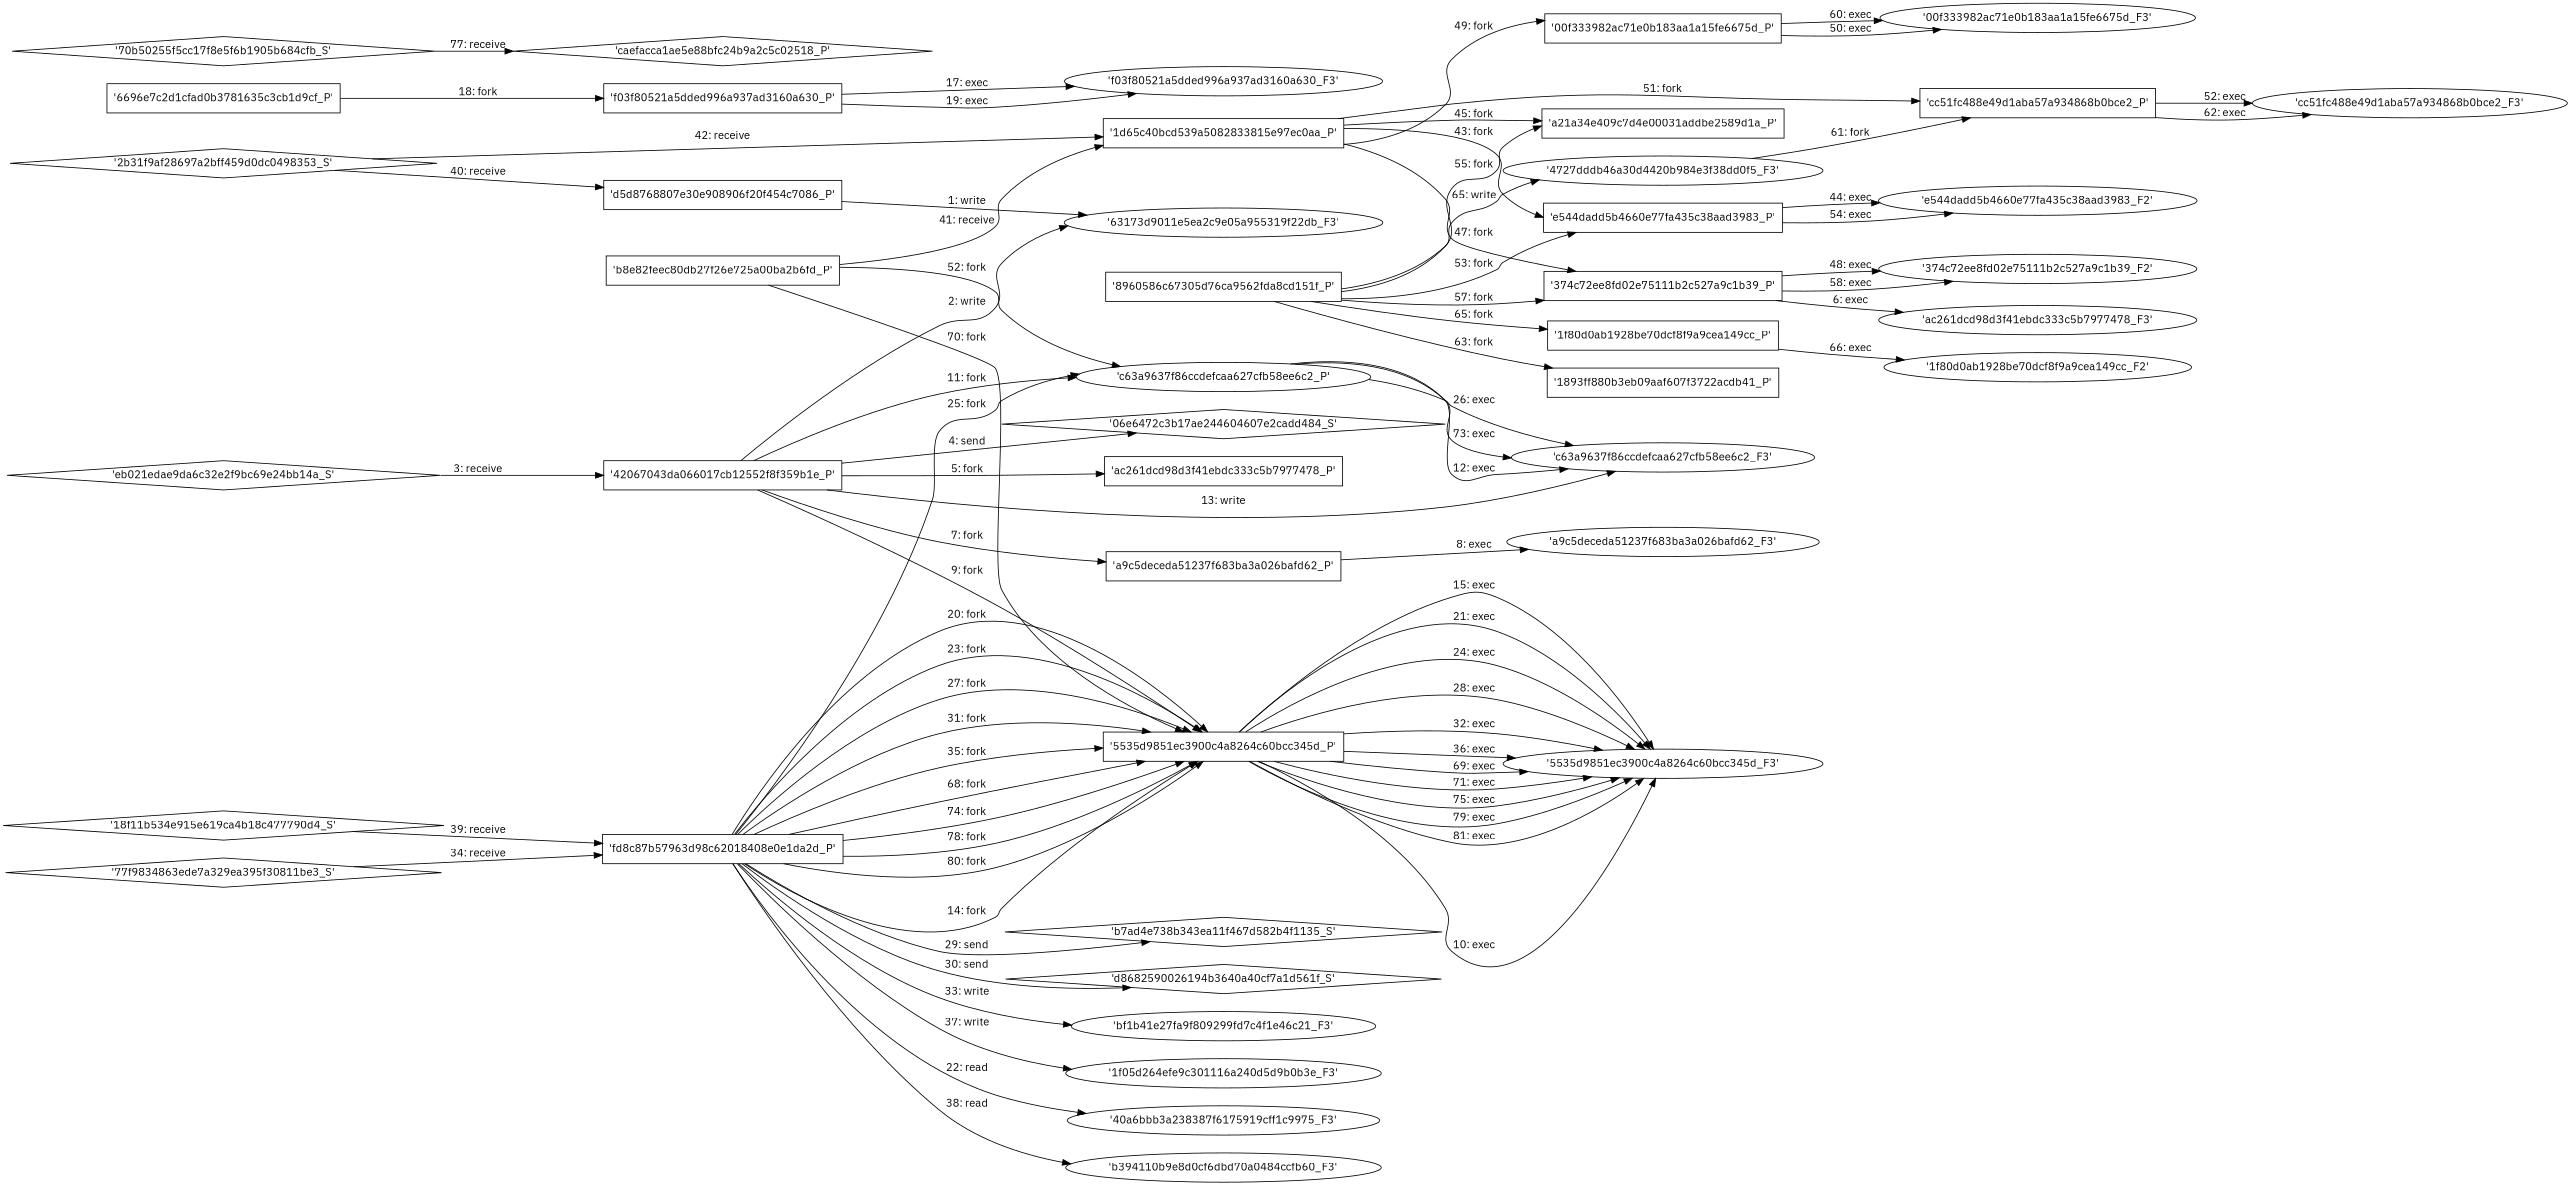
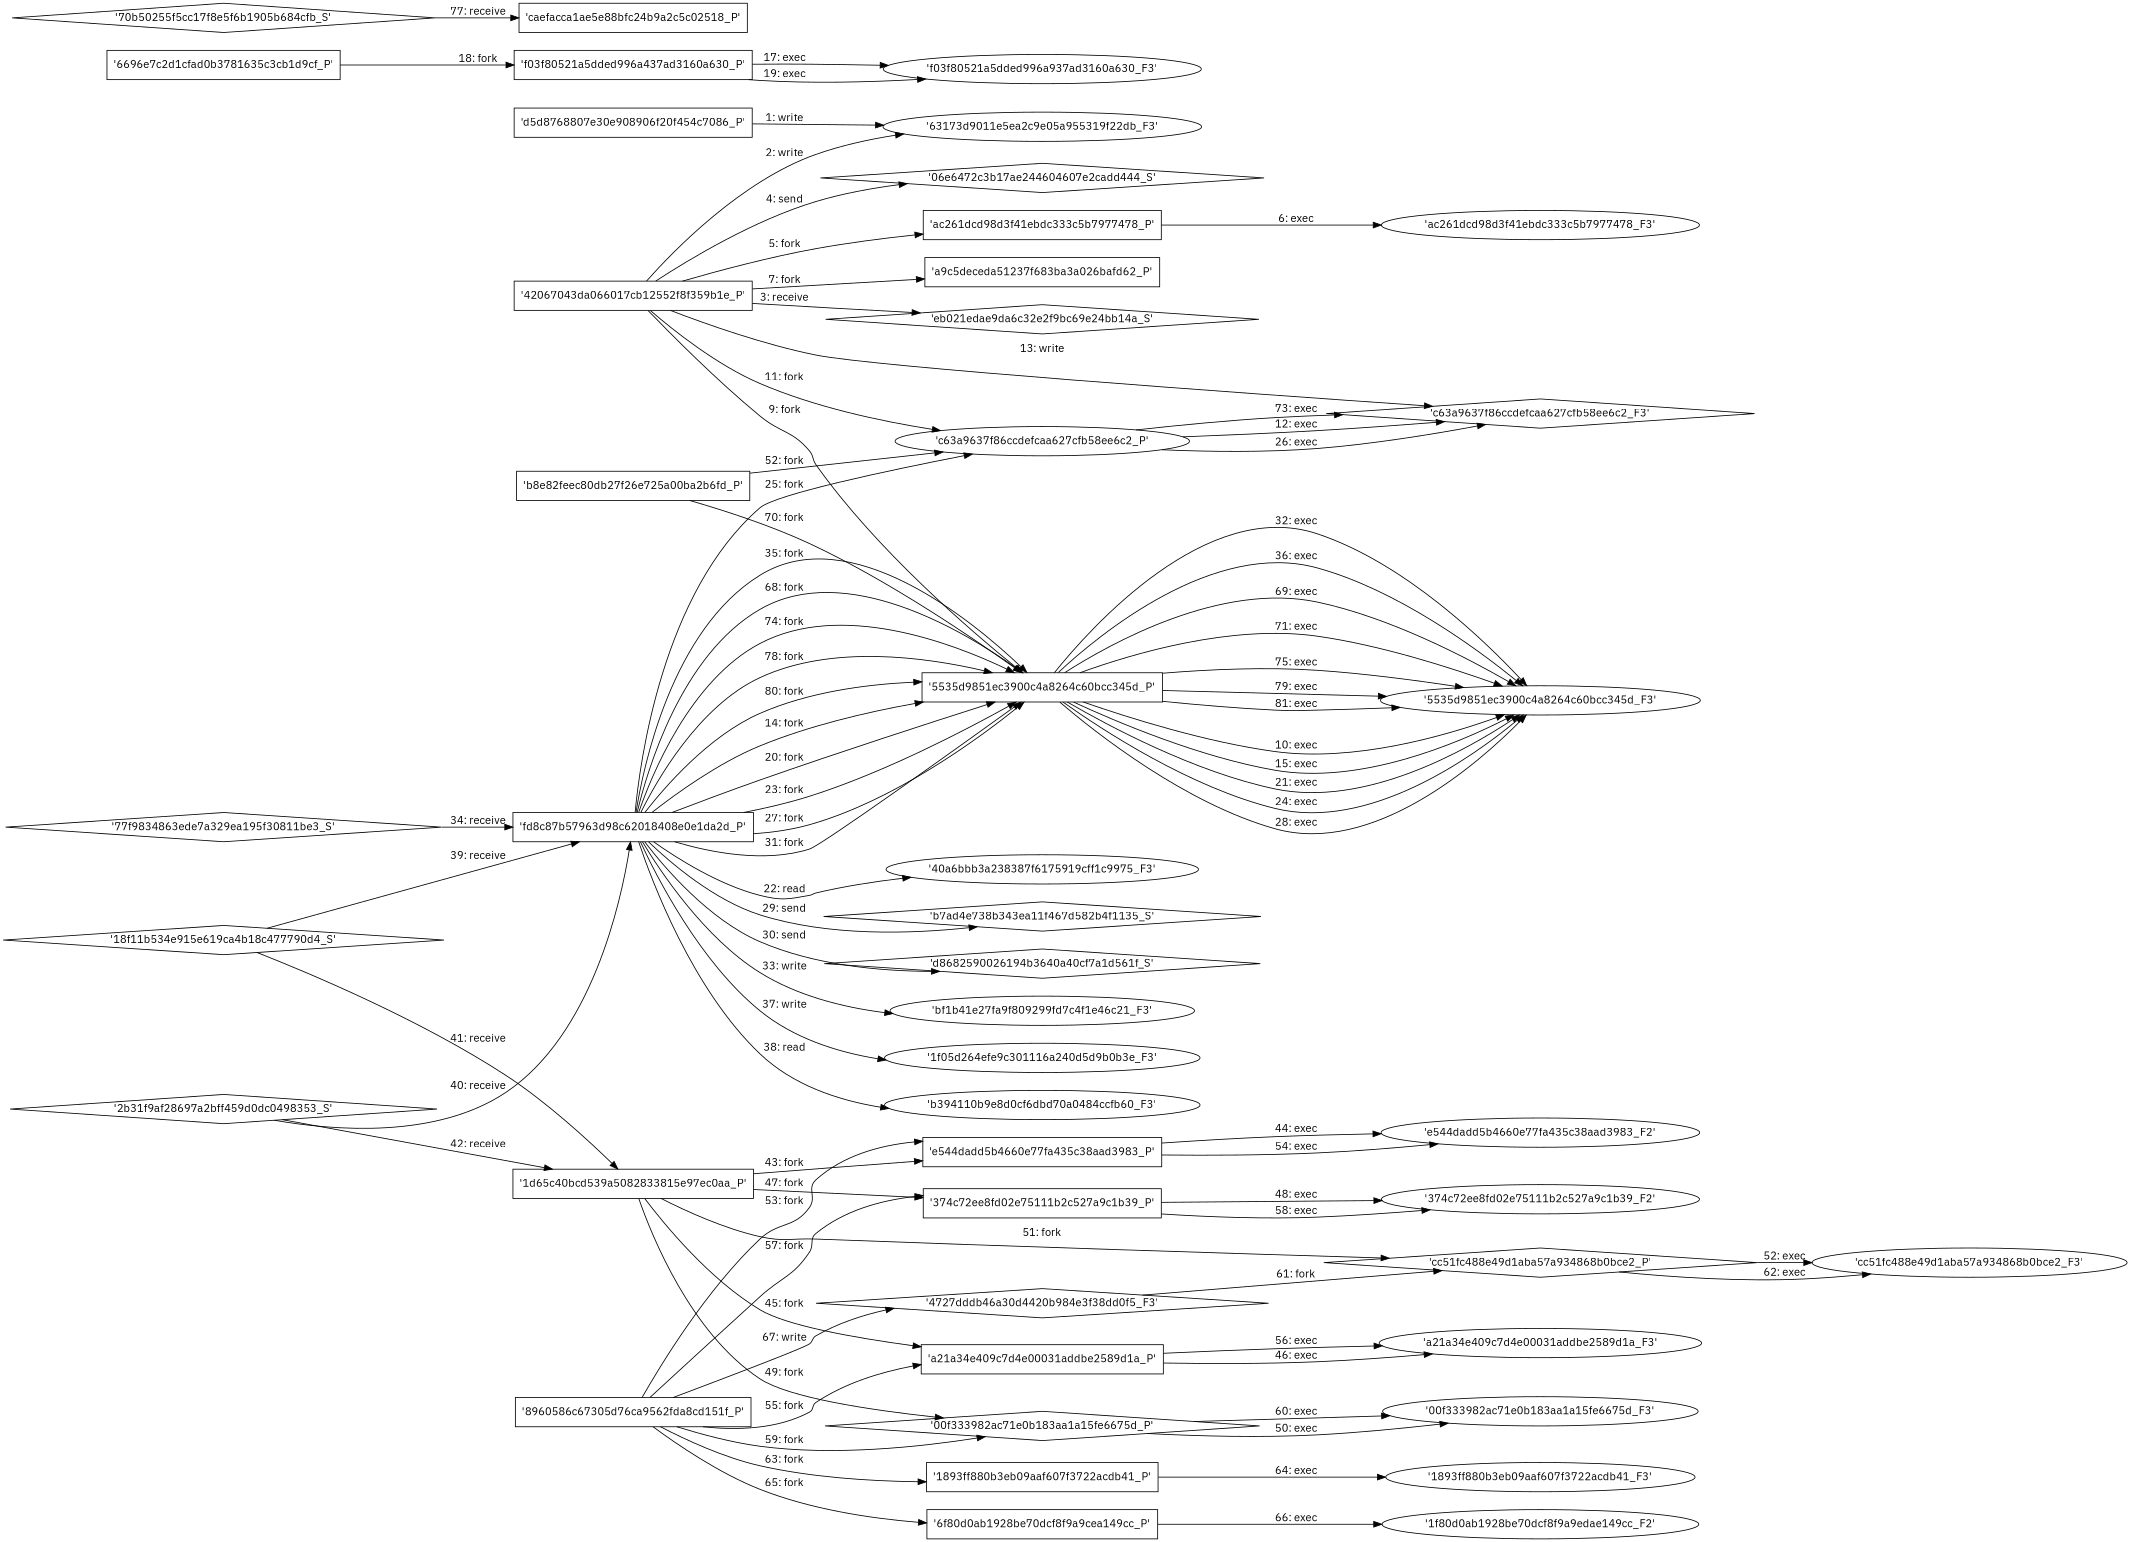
node "'00f333982ac71e0b183aa1a15fe6675d_P'": shape box -> diamond
node "'caefacca1ae5e88bfc24b9a2c5c02518_P'": shape diamond -> box
node "'f03f80521a5dded996a937ad3160a630_P'": label "'f03f80521a5dded996a937ad3160a630_P'" -> "'f03f80521a5dded996a437ad3160a630_P'"
node "'cc51fc488e49d1aba57a934868b0bce2_P'": shape box -> diamond
node "'4727dddb46a30d4420b984e3f38dd0f5_F3'": shape ellipse -> diamond
edge "'2b31f9af28697a2bff459d0dc0498353_S'" -> "'d5d8768807e30e908906f20f454c7086_P'": now "'2b31f9af28697a2bff459d0dc0498353_S'" -> "'fd8c87b57963d98c62018408e0e1da2d_P'"
edge "'8960586c67305d76ca9562fda8cd151f_P'" -> "'4727dddb46a30d4420b984e3f38dd0f5_F3'": label "65: write" -> "67: write"
edge "'b8e82feec80db27f26e725a00ba2b6fd_P'" -> "'1d65c40bcd539a5082833815e97ec0aa_P'": now "'18f11b534e915e619ca4b18c477790d4_S'" -> "'1d65c40bcd539a5082833815e97ec0aa_P'"
edge "'374c72ee8fd02e75111b2c527a9c1b39_P'" -> "'ac261dcd98d3f41ebdc333c5b7977478_F3'": now "'ac261dcd98d3f41ebdc333c5b7977478_P'" -> "'ac261dcd98d3f41ebdc333c5b7977478_F3'"
node "'1f80d0ab1928be70dcf8f9a9cea149cc_P'": label "'1f80d0ab1928be70dcf8f9a9cea149cc_P'" -> "'6f80d0ab1928be70dcf8f9a9cea149cc_P'"
node "'1f80d0ab1928be70dcf8f9a9cea149cc_F2'": label "'1f80d0ab1928be70dcf8f9a9cea149cc_F2'" -> "'1f80d0ab1928be70dcf8f9a9edae149cc_F2'"
node "'06e6472c3b17ae244604607e2cadd484_S'": label "'06e6472c3b17ae244604607e2cadd484_S'" -> "'06e6472c3b17ae244604607e2cadd444_S'"
node "'c63a9637f86ccdefcaa627cfb58ee6c2_F3'": shape ellipse -> diamond
edge "'eb021edae9da6c32e2f9bc69e24bb14a_S'" -> "'42067043da066017cb12552f8f359b1e_P'": reversed
node "'a9c5deceda51237f683ba3a026bafd62_F3'": removed
node "'77f9834863ede7a329ea395f30811be3_S'": label "'77f9834863ede7a329ea395f30811be3_S'" -> "'77f9834863ede7a329ea195f30811be3_S'"
node "'a21a34e409c7d4e00031addbe2589d1a_F3'": added
edge "'8960586c67305d76ca9562fda8cd151f_P'" -> "'00f333982ac71e0b183aa1a15fe6675d_P'": added, label "59: fork"
node "'1893ff880b3eb09aaf607f3722acdb41_F3'": added
